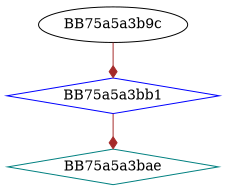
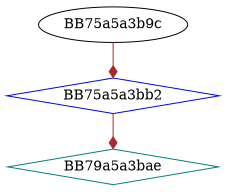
node "BB75a5a3bb1": label "BB75a5a3bb1" -> "BB75a5a3bb2"
node "BB75a5a3bae": label "BB75a5a3bae" -> "BB79a5a3bae"
